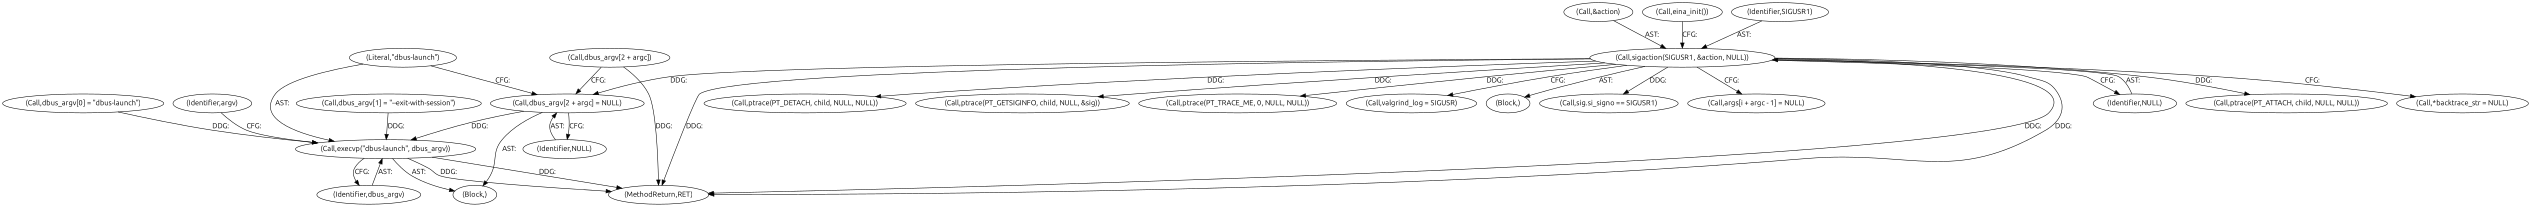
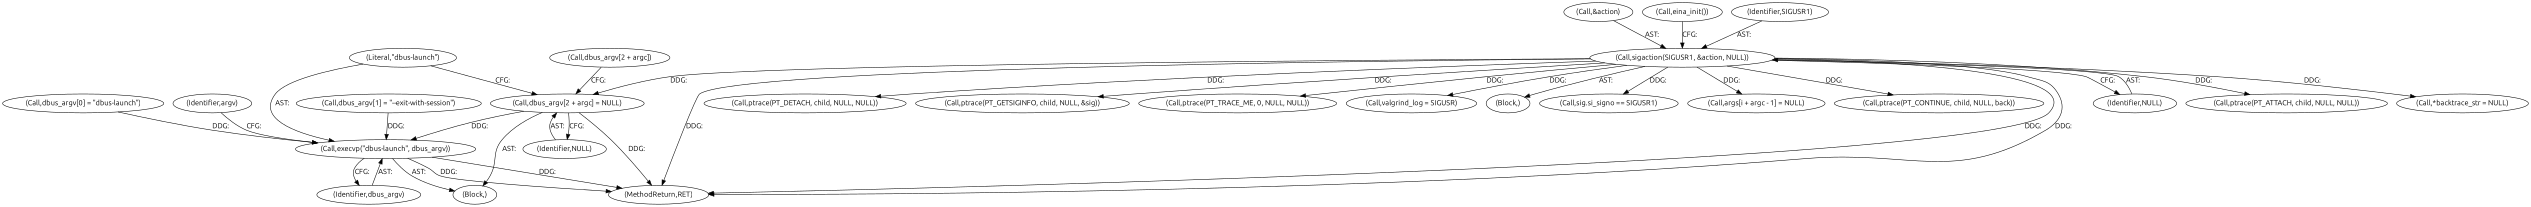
edge "(Call,sigaction(SIGUSR1, &action, NULL))" -> "(Call,valgrind_log = SIGUSR)": label "CFG: " -> "DDG: "
edge "(Call,sigaction(SIGUSR1, &action, NULL))" -> "(Call,args[i + argc - 1] = NULL)": label "CFG: " -> "DDG: "
edge "(Call,sigaction(SIGUSR1, &action, NULL))" -> "(Call,*backtrace_str = NULL)": label "CFG: " -> "DDG: "
node "(Call,ptrace(PT_CONTINUE, child, NULL, back))": added
edge "(Call,dbus_argv[2 + argc])" -> "(MethodReturn,RET)": now "(Call,dbus_argv[2 + argc] = NULL)" -> "(MethodReturn,RET)"
